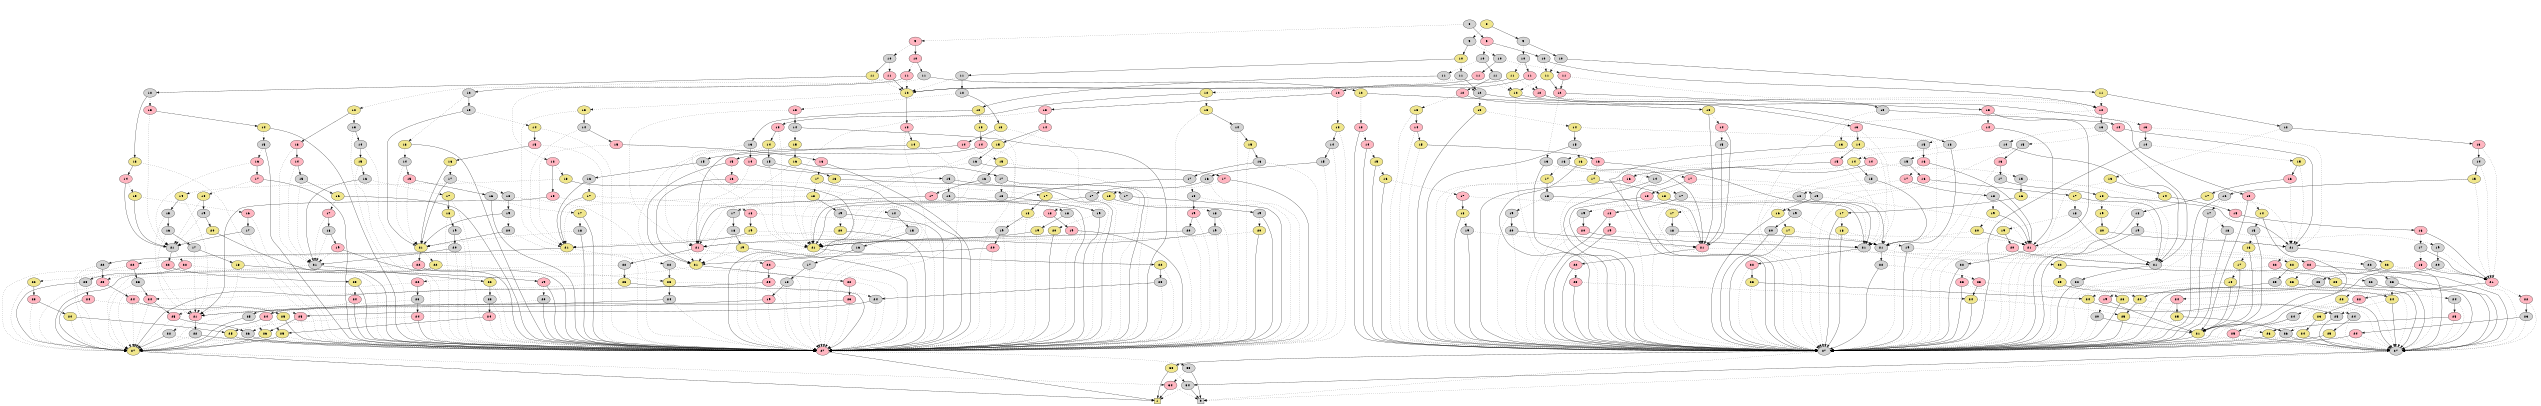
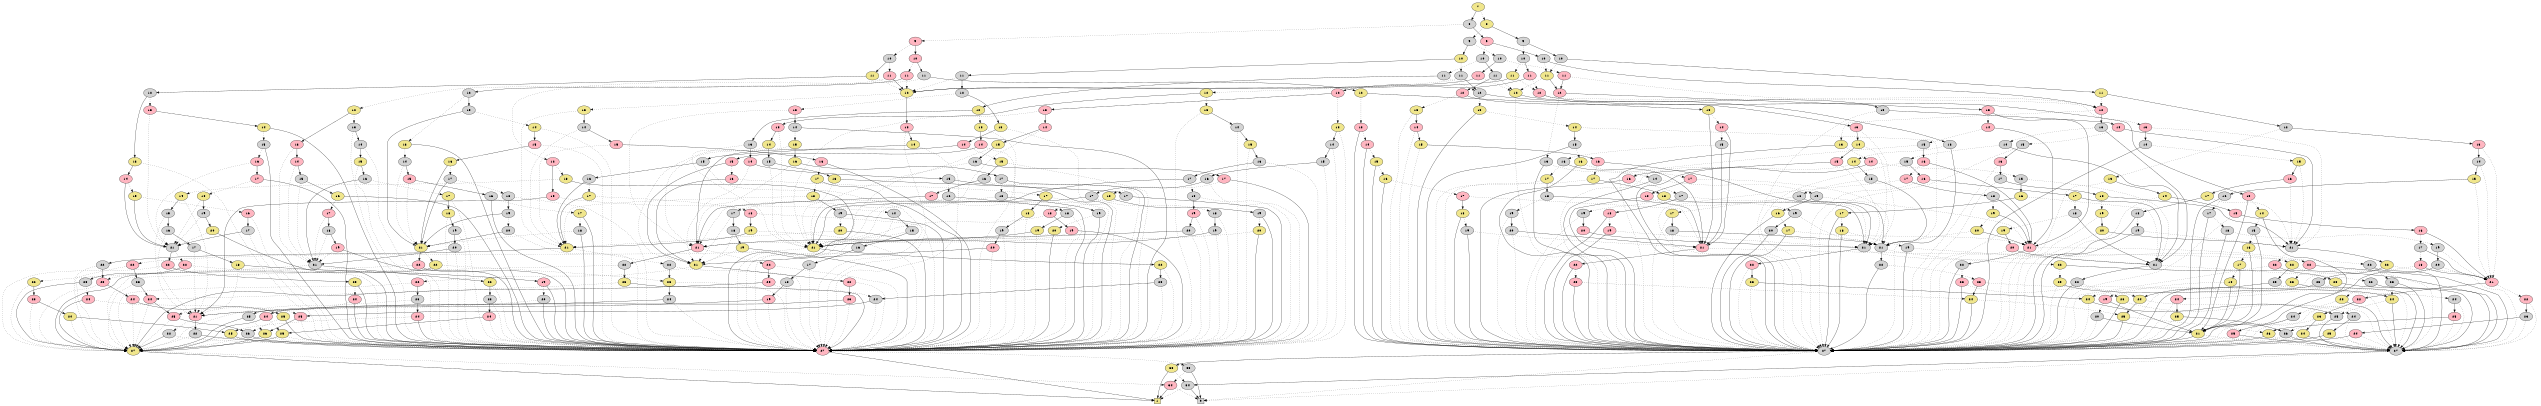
node "7": added
